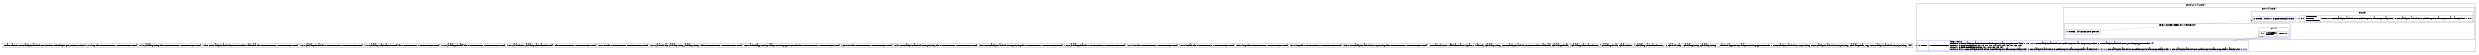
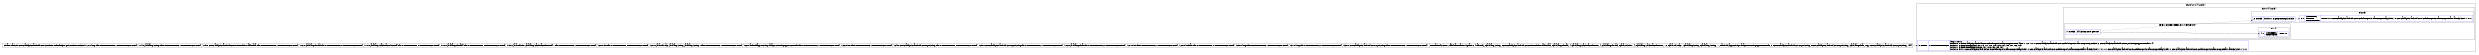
node "4: ?": text "RETURN" -> "ARGUMENT"
edge "0: 0x0000" -> "4: ?": now "1: 0x0053" -> "4: ?"
